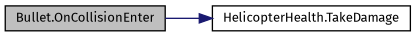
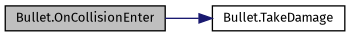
node "HelicopterHealth.TakeDamage": label "HelicopterHealth.TakeDamage" -> "Bullet.TakeDamage"
